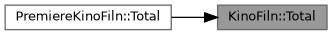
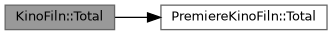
edge "PremiereKinoFiln::Total" -> "KinoFiln::Total": reversed
